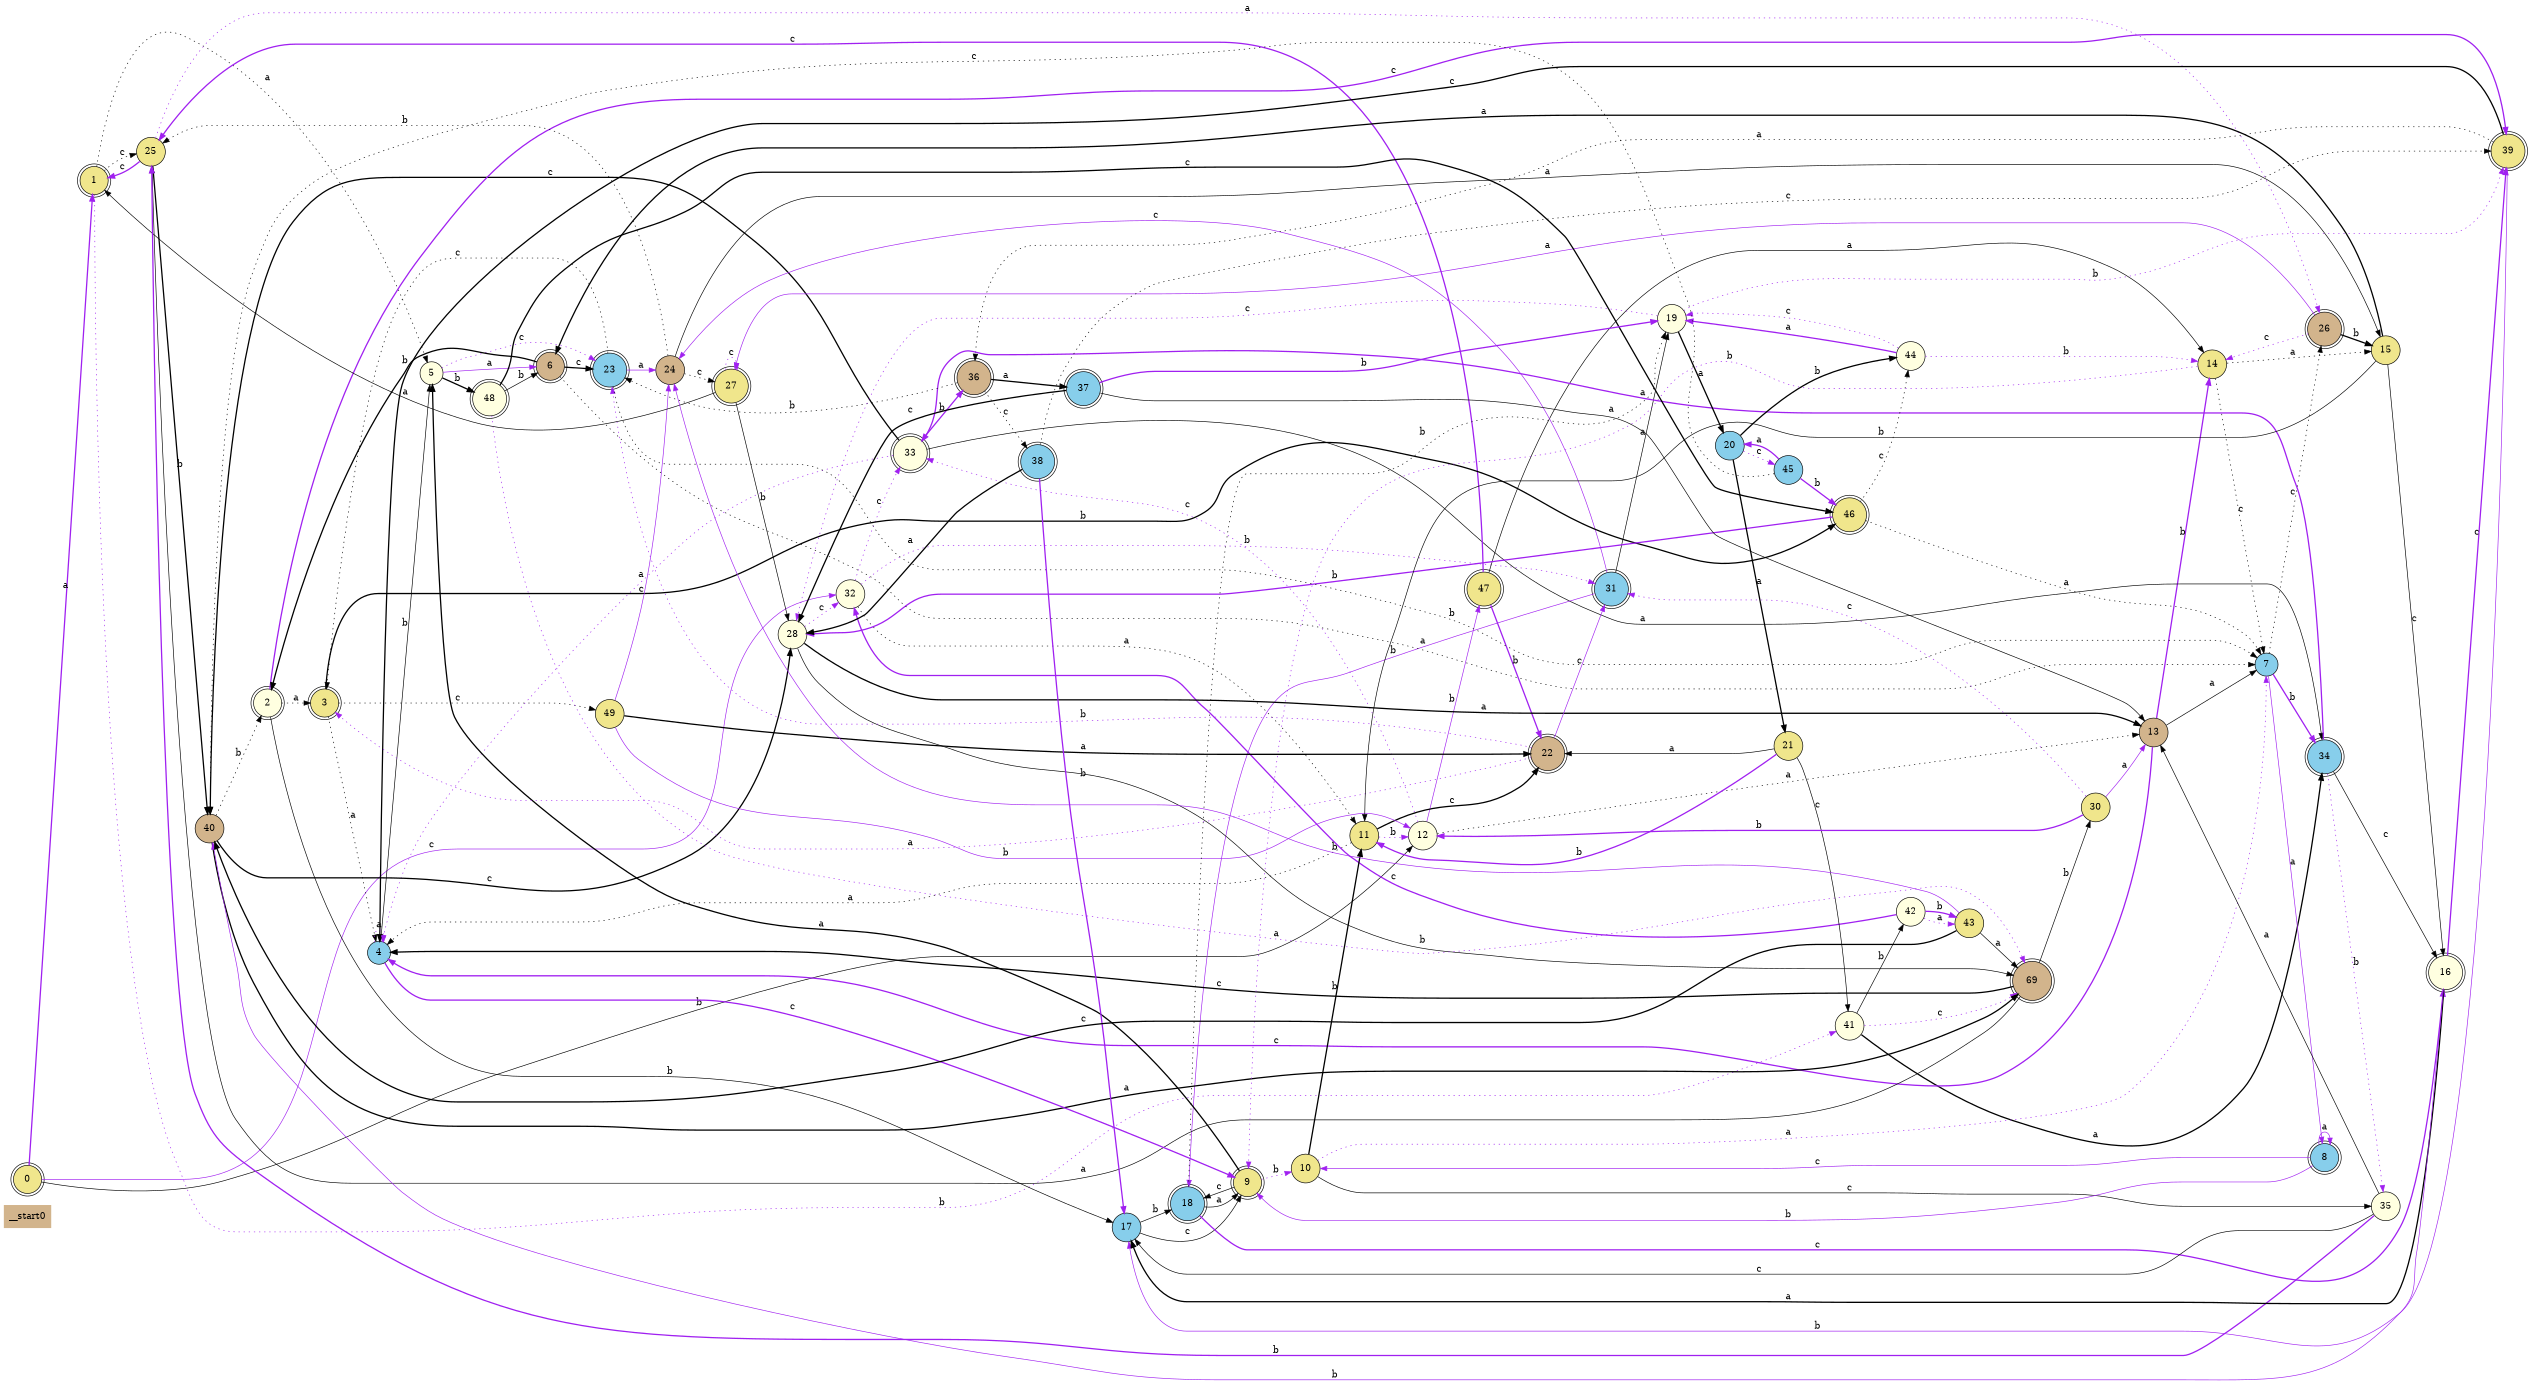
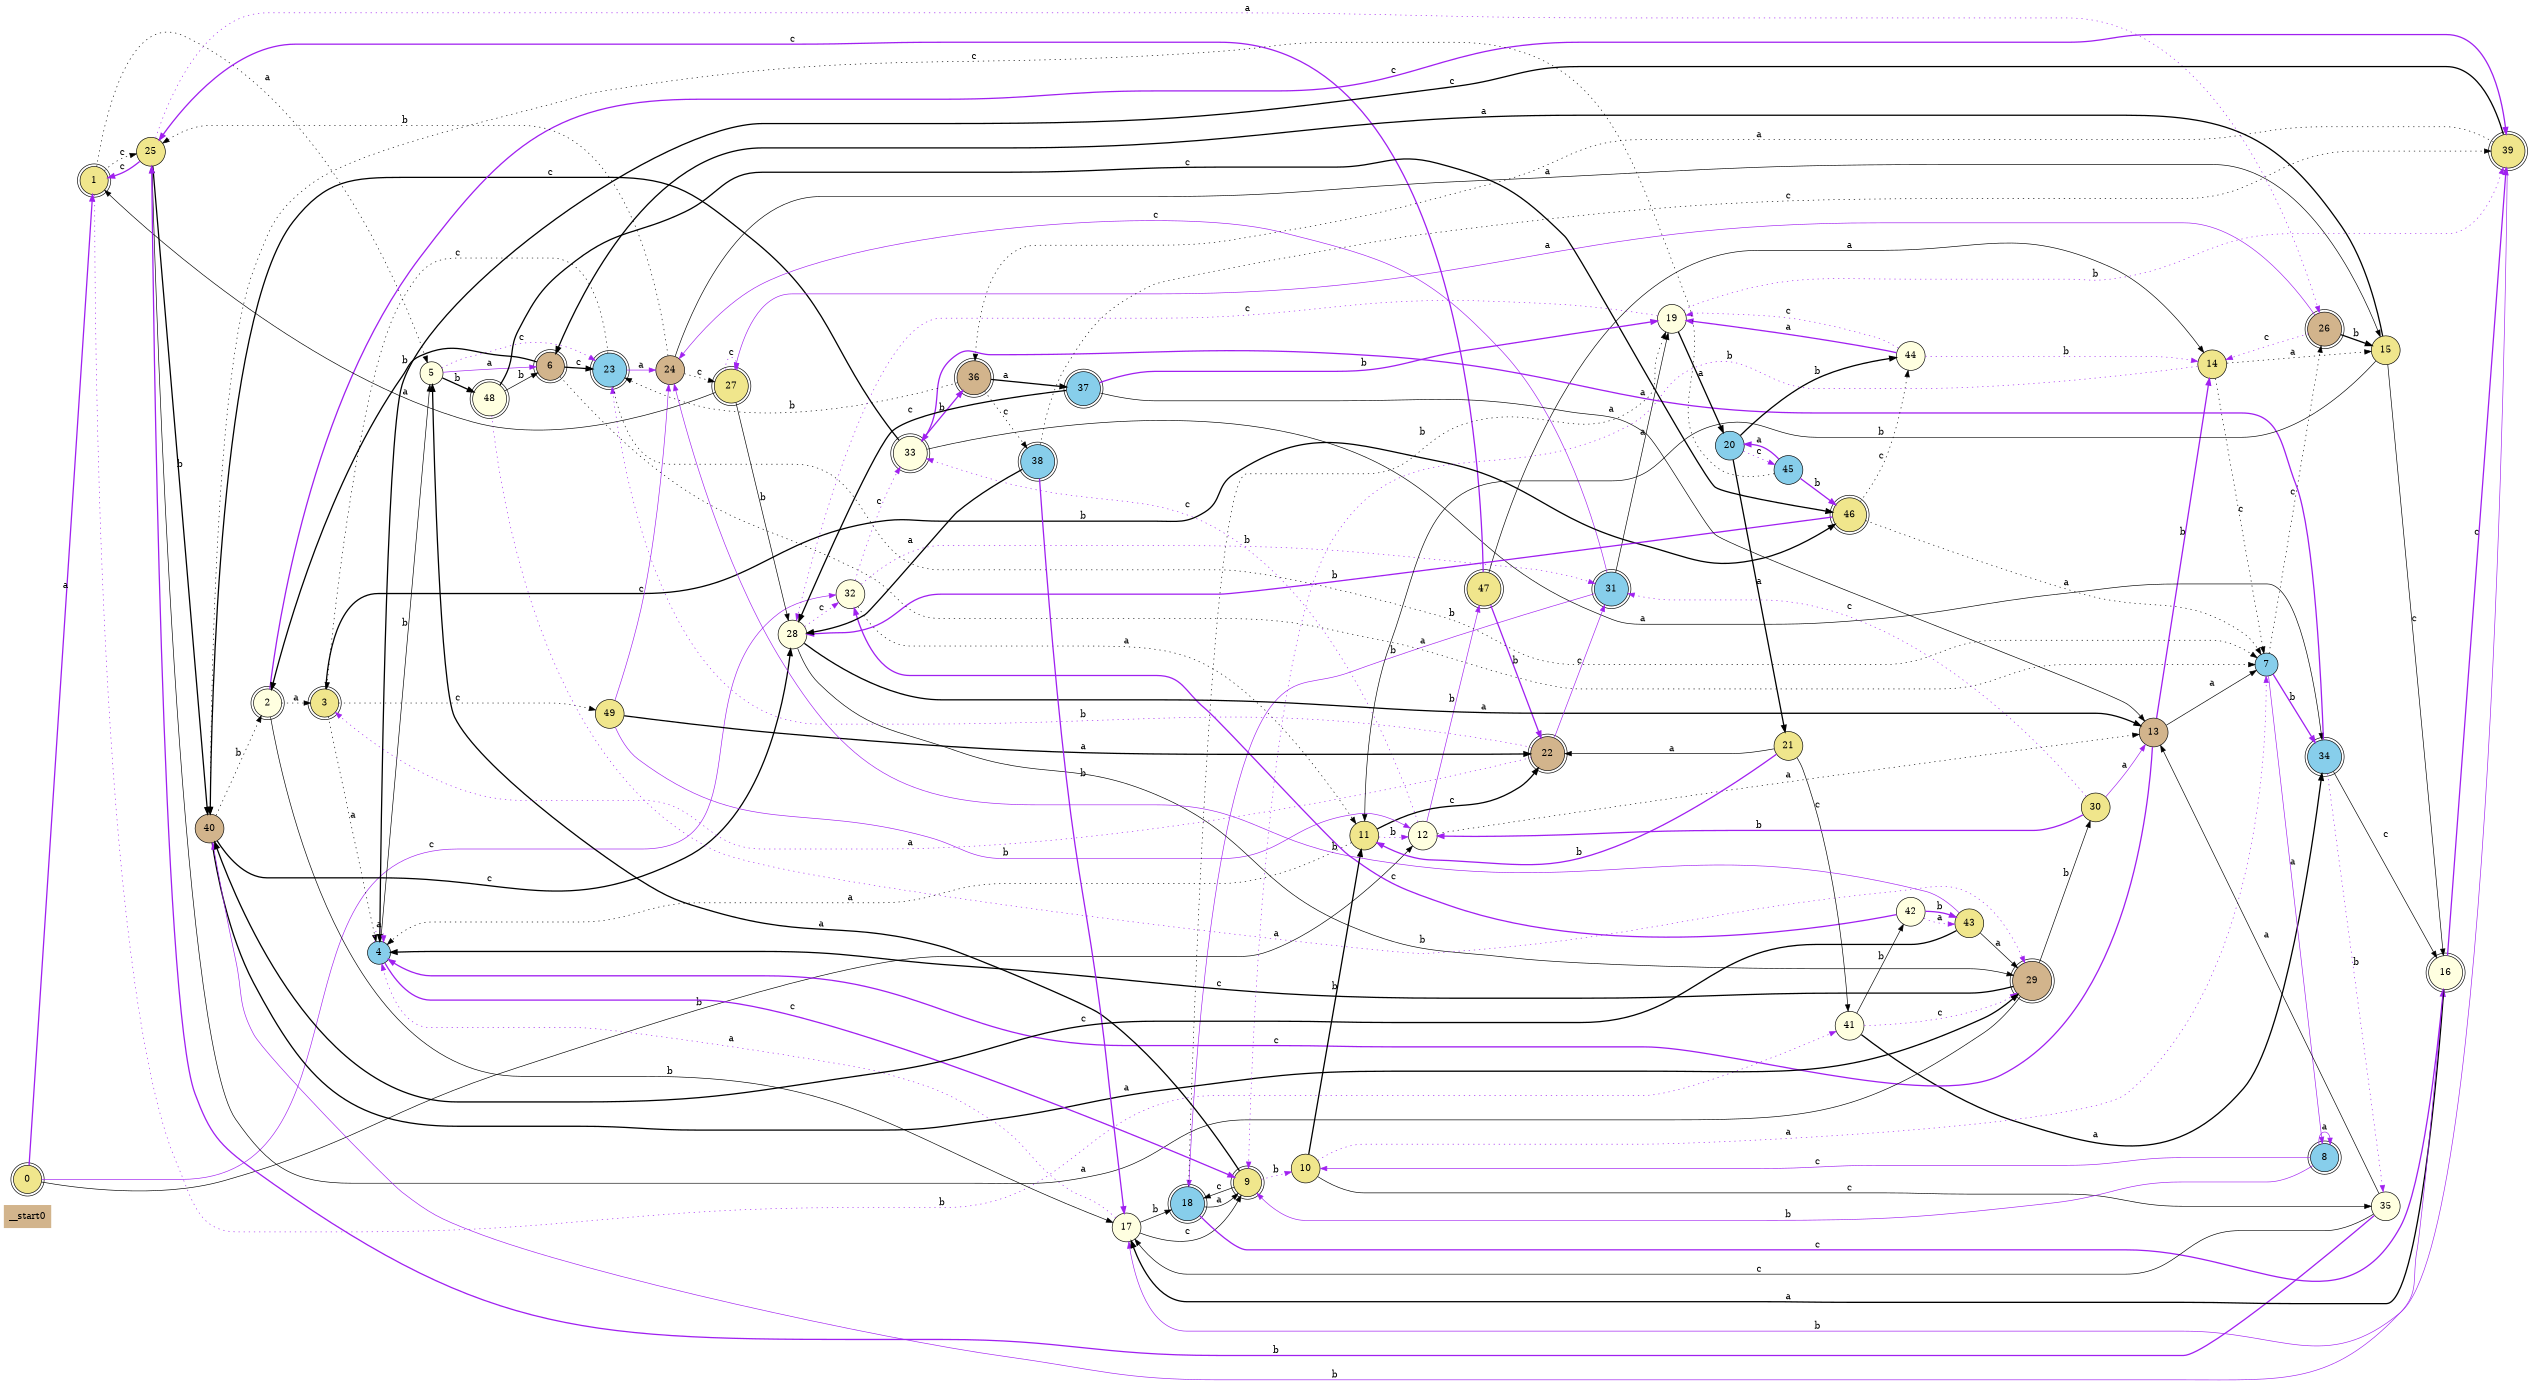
edge "33" -> "4": now "17" -> "4"
node "69": label "69" -> "29"
node "17": fillcolor skyblue -> lightyellow
